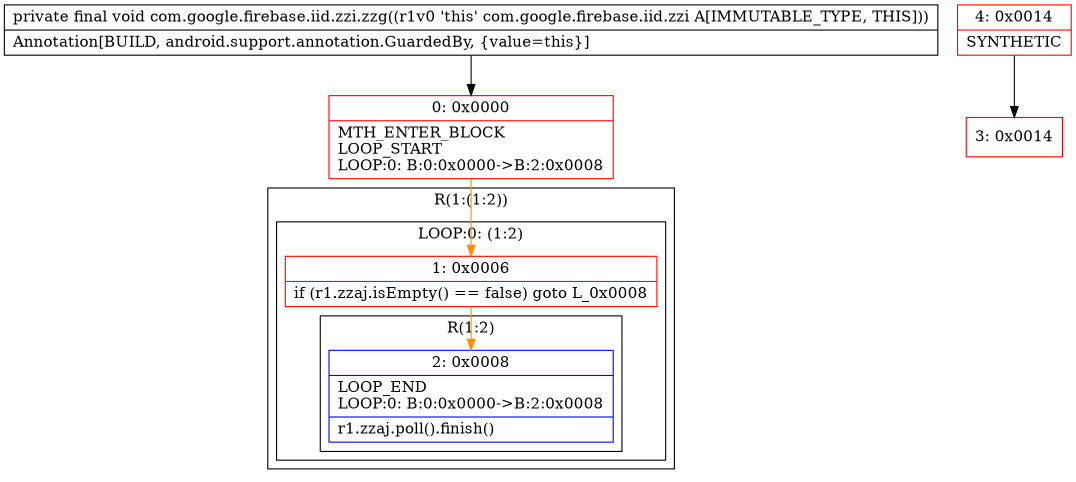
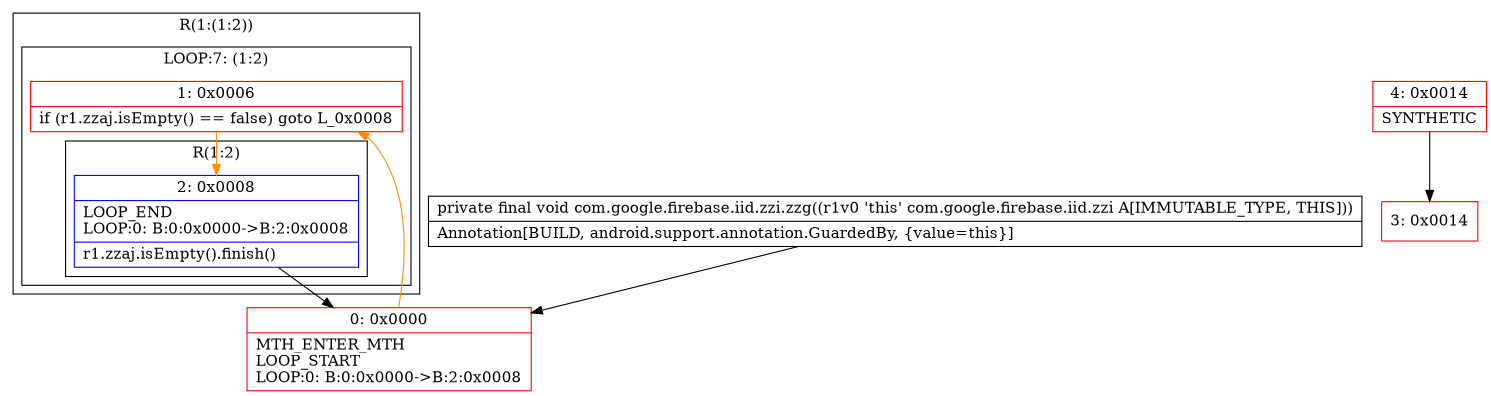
node "0: 0x0000": text "MTH_ENTER_BLOCK" -> "MTH_ENTER_MTH"
cluster "LOOP:0: (1:2)": label "LOOP:0: (1:2)" -> "LOOP:7: (1:2)"
edge "2: 0x0008" -> "0: 0x0000": added
node "2: 0x0008": text "r1.zzaj.poll().finish()" -> "r1.zzaj.isEmpty().finish()"
